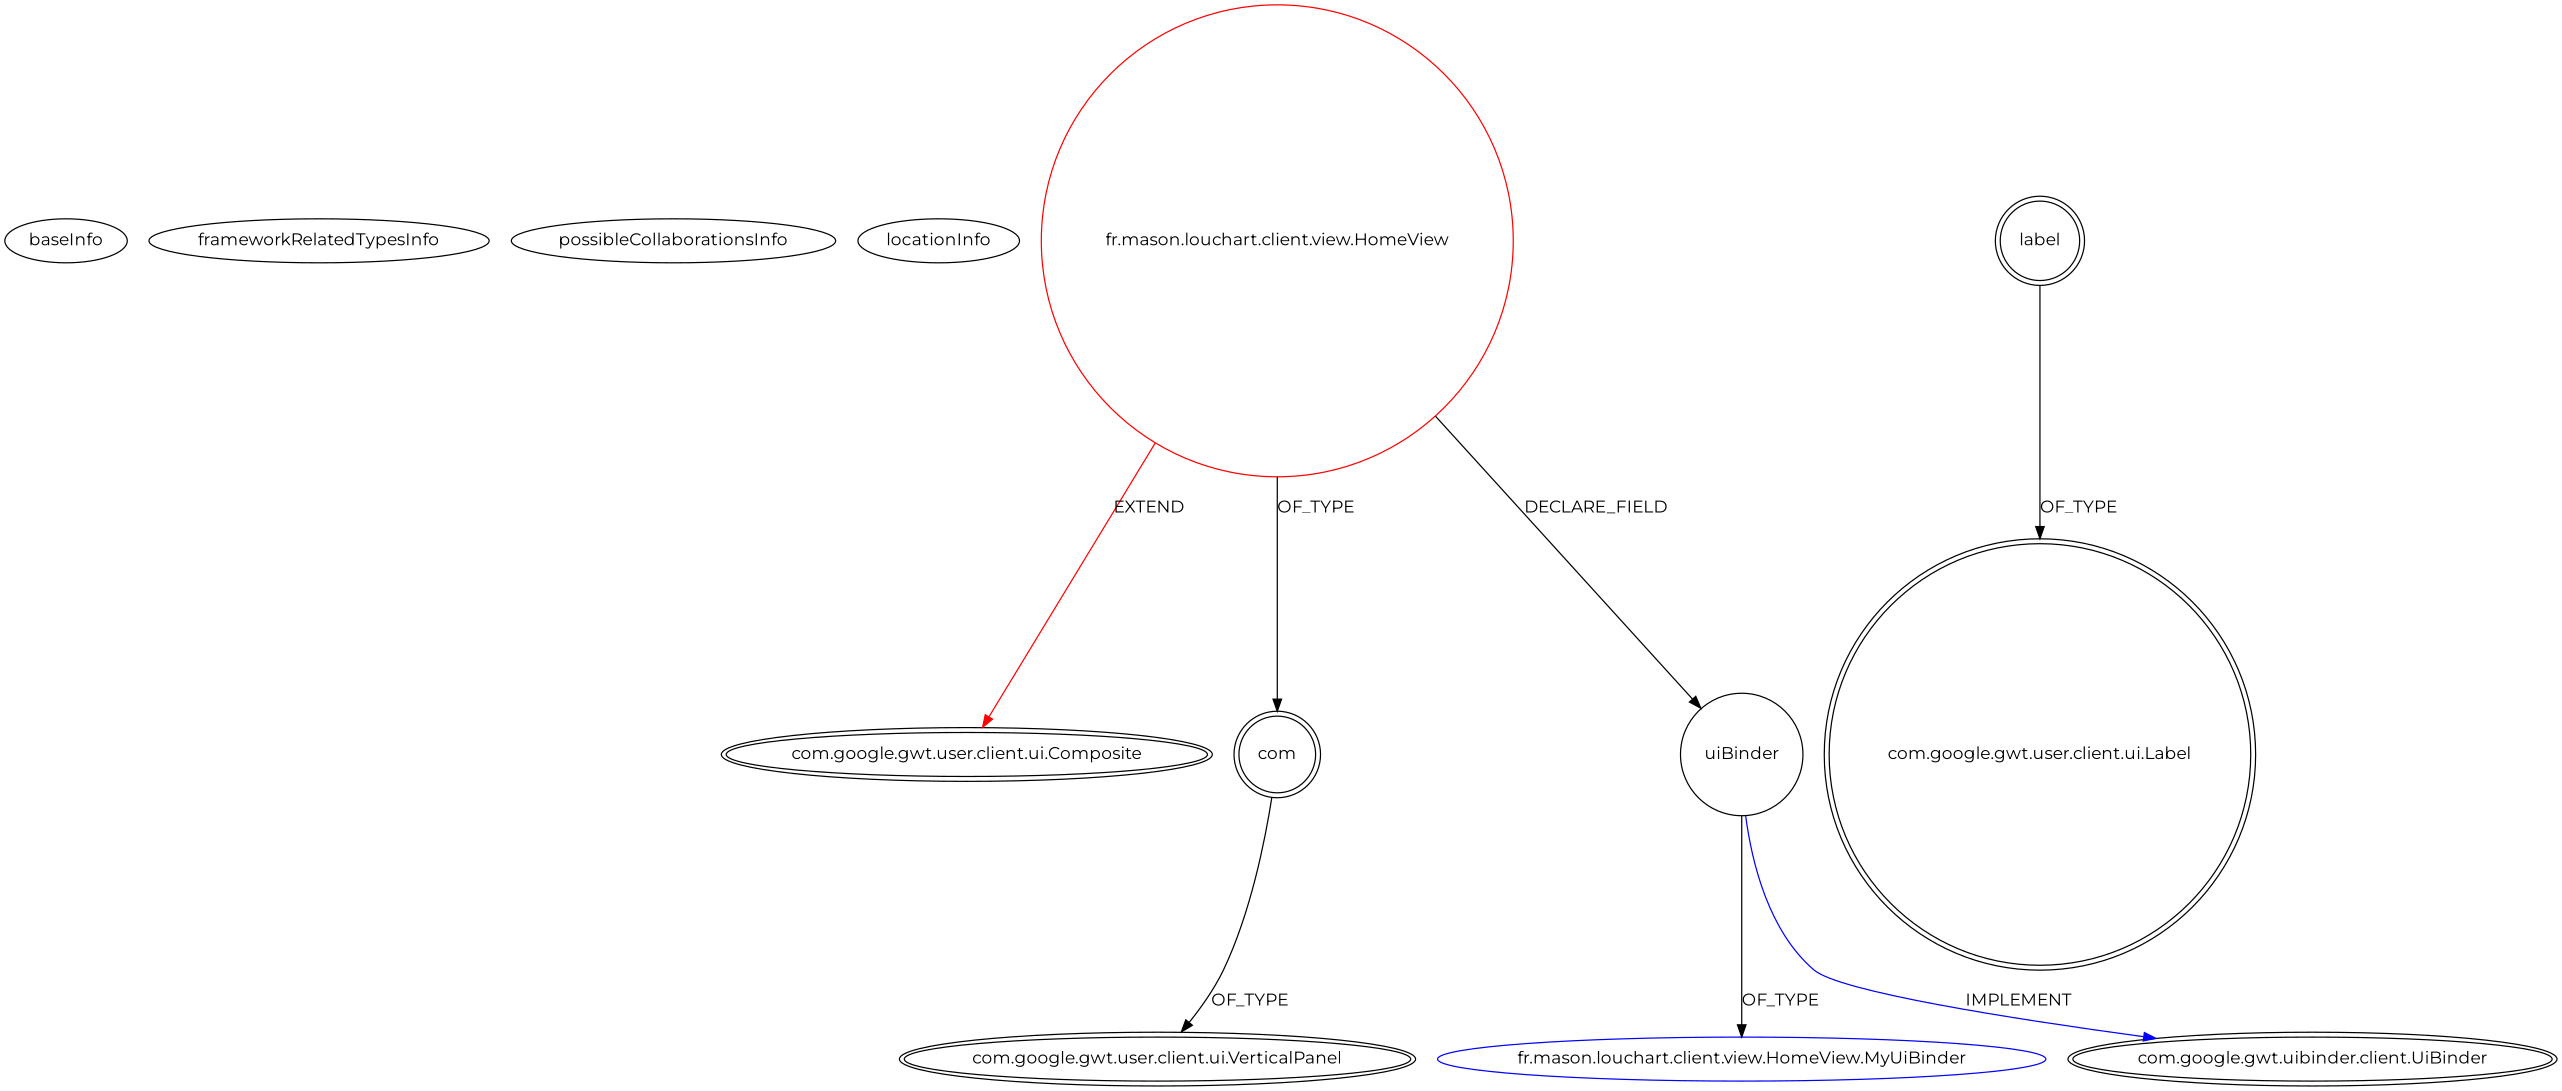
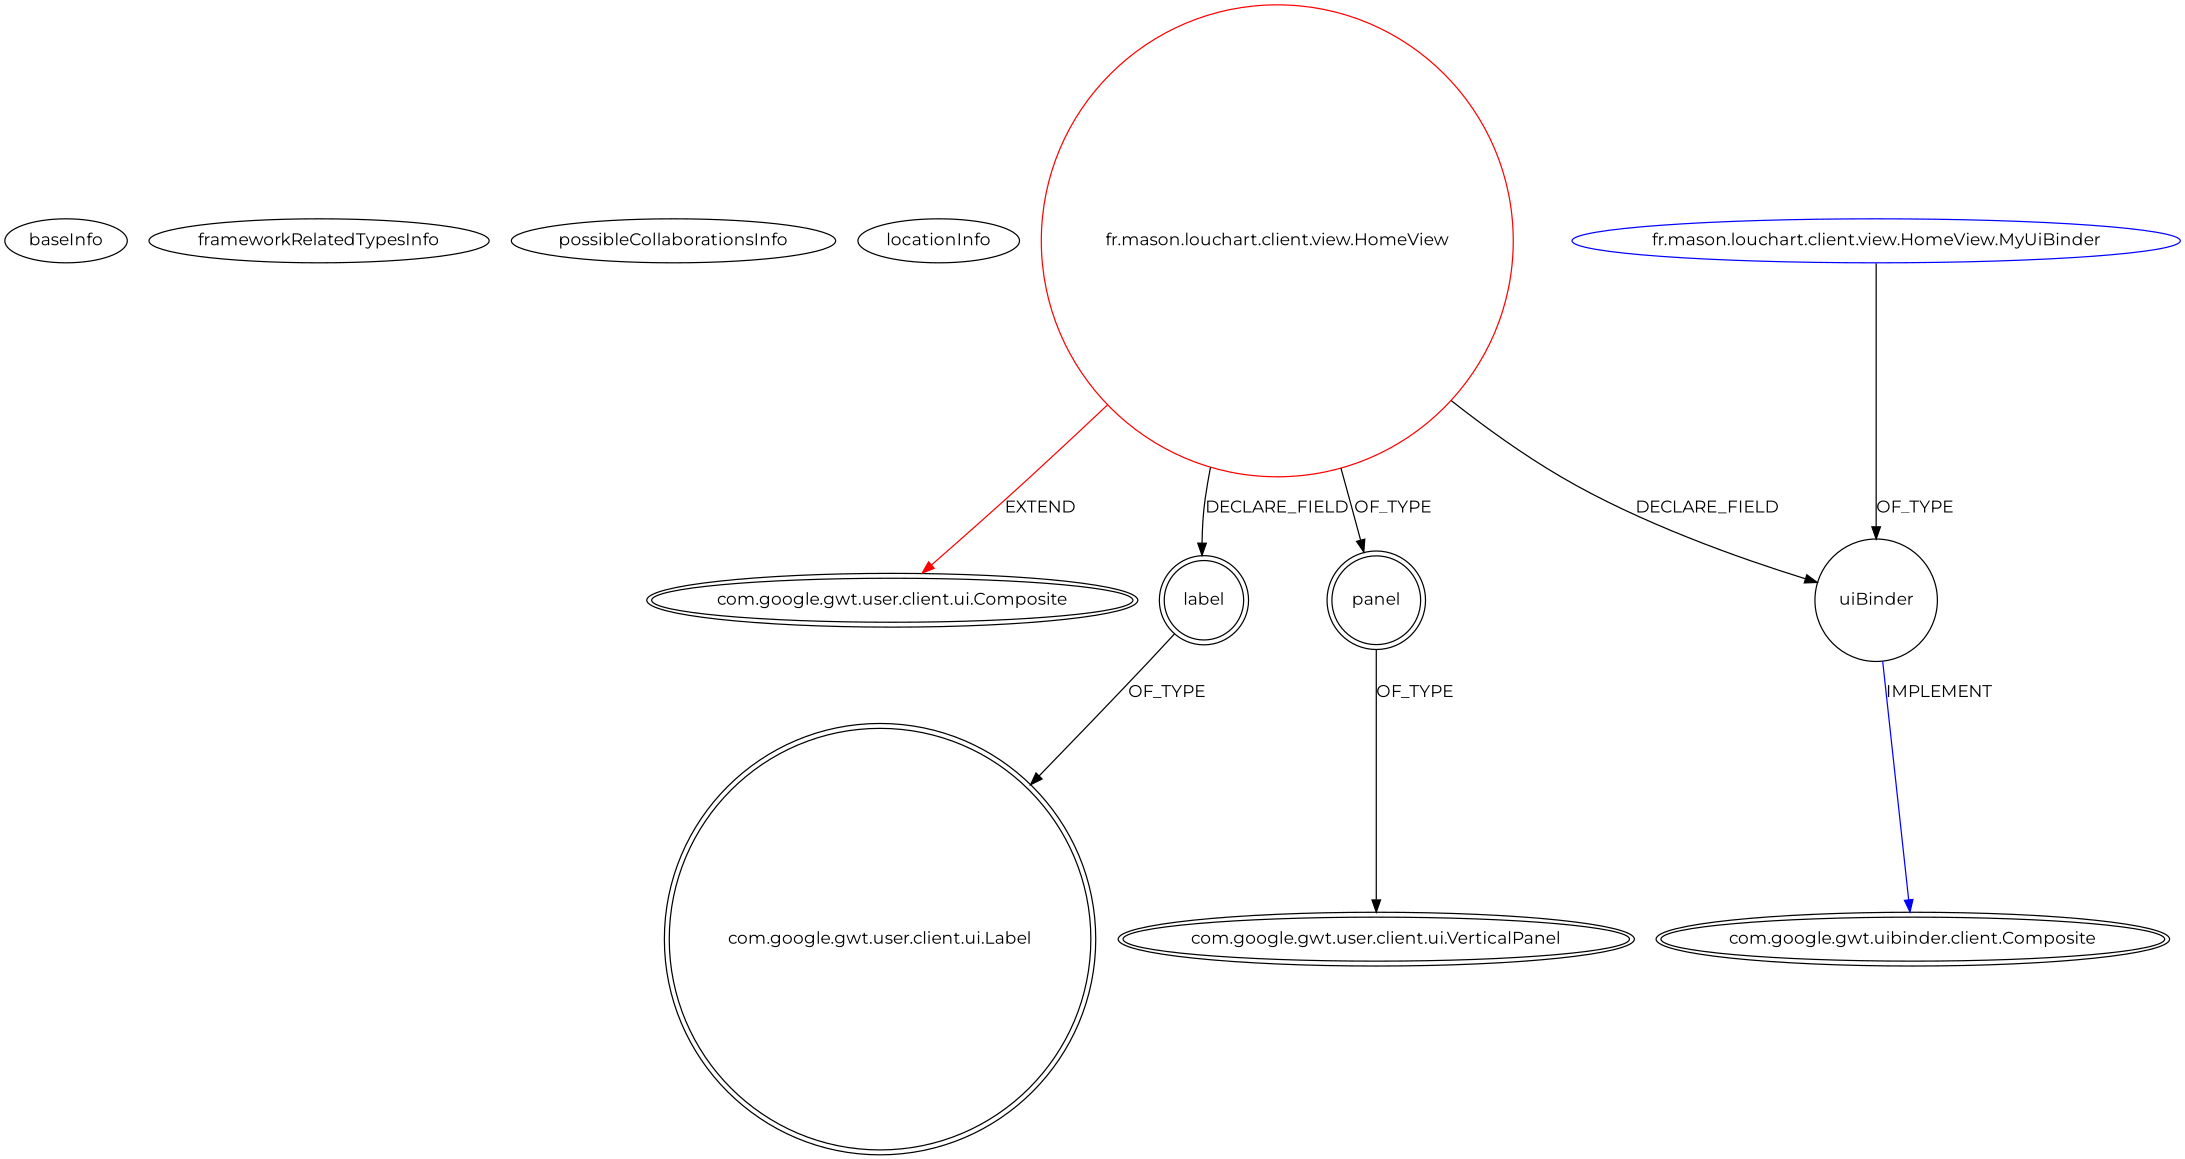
edge "fr.mason.louchart.client.view.HomeView" -> "label": added, label "DECLARE_FIELD"
node "com": label "com" -> "panel"
edge "uiBinder" -> "fr.mason.louchart.client.view.HomeView.MyUiBinder": reversed
node "com.google.gwt.uibinder.client.UiBinder": label "com.google.gwt.uibinder.client.UiBinder" -> "com.google.gwt.uibinder.client.Composite"
